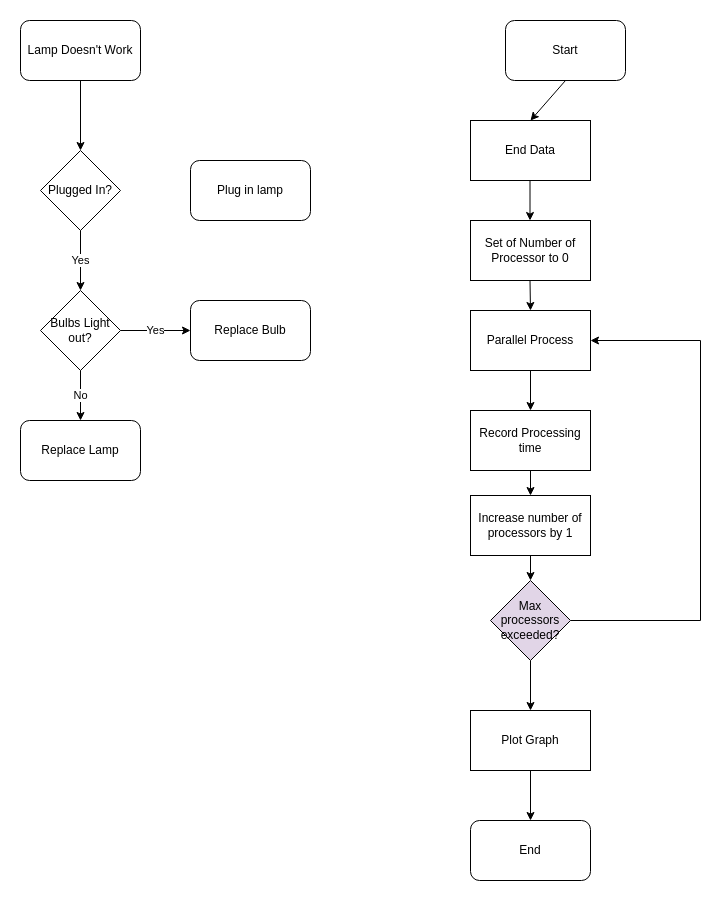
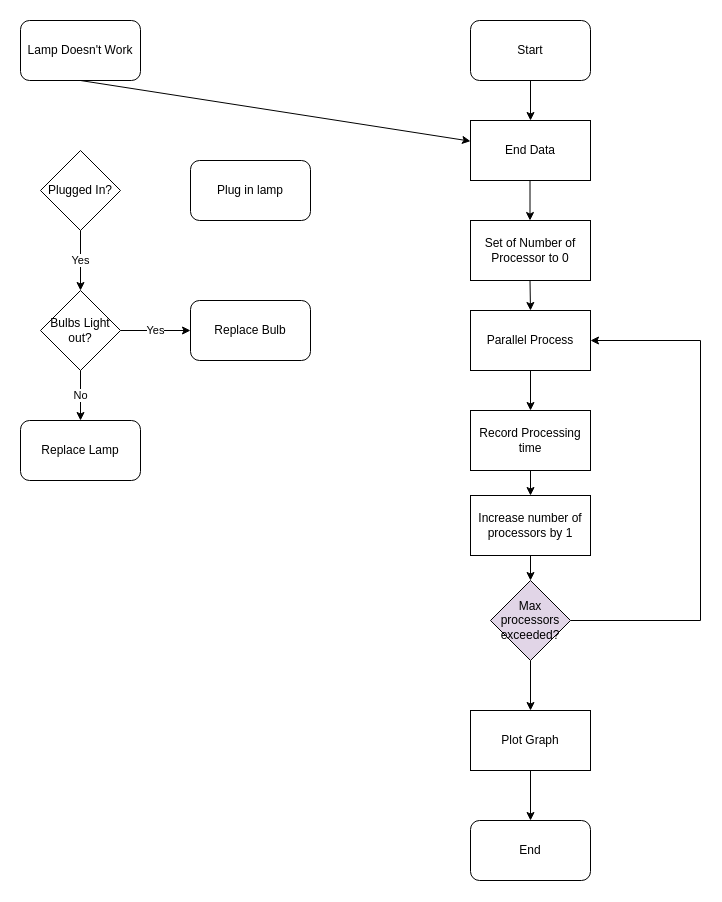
node "Start": moved (566, 51) -> (531, 51)
edge "Lamp Doesn't Work" -> "Plugged In?": now "Lamp Doesn't Work" -> "End Data"
